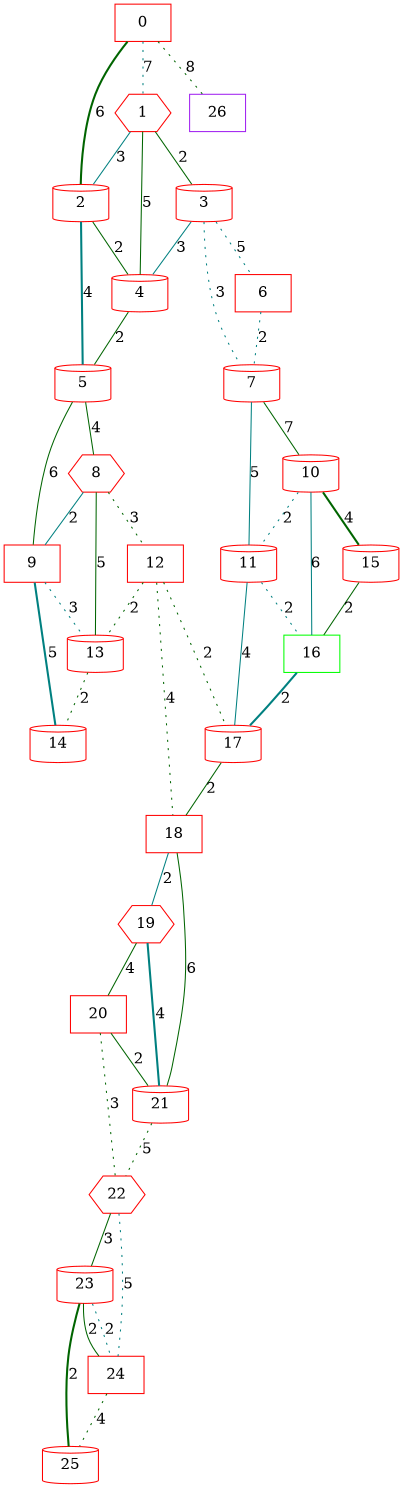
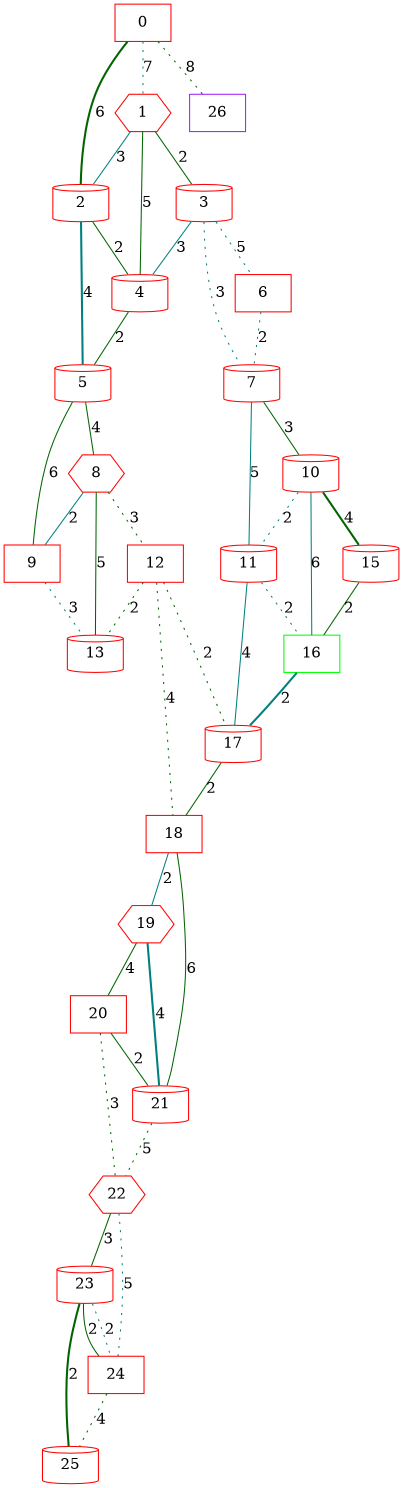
edge "7" -- "10": label "7" -> "3"
node "14": removed
